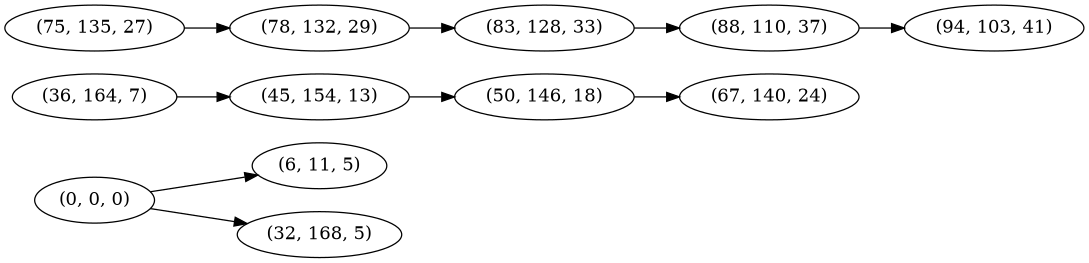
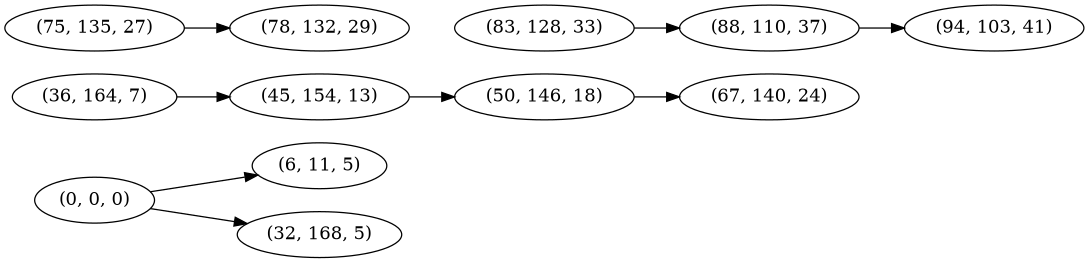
edge "(78, 132, 29)" -> "(83, 128, 33)": removed
